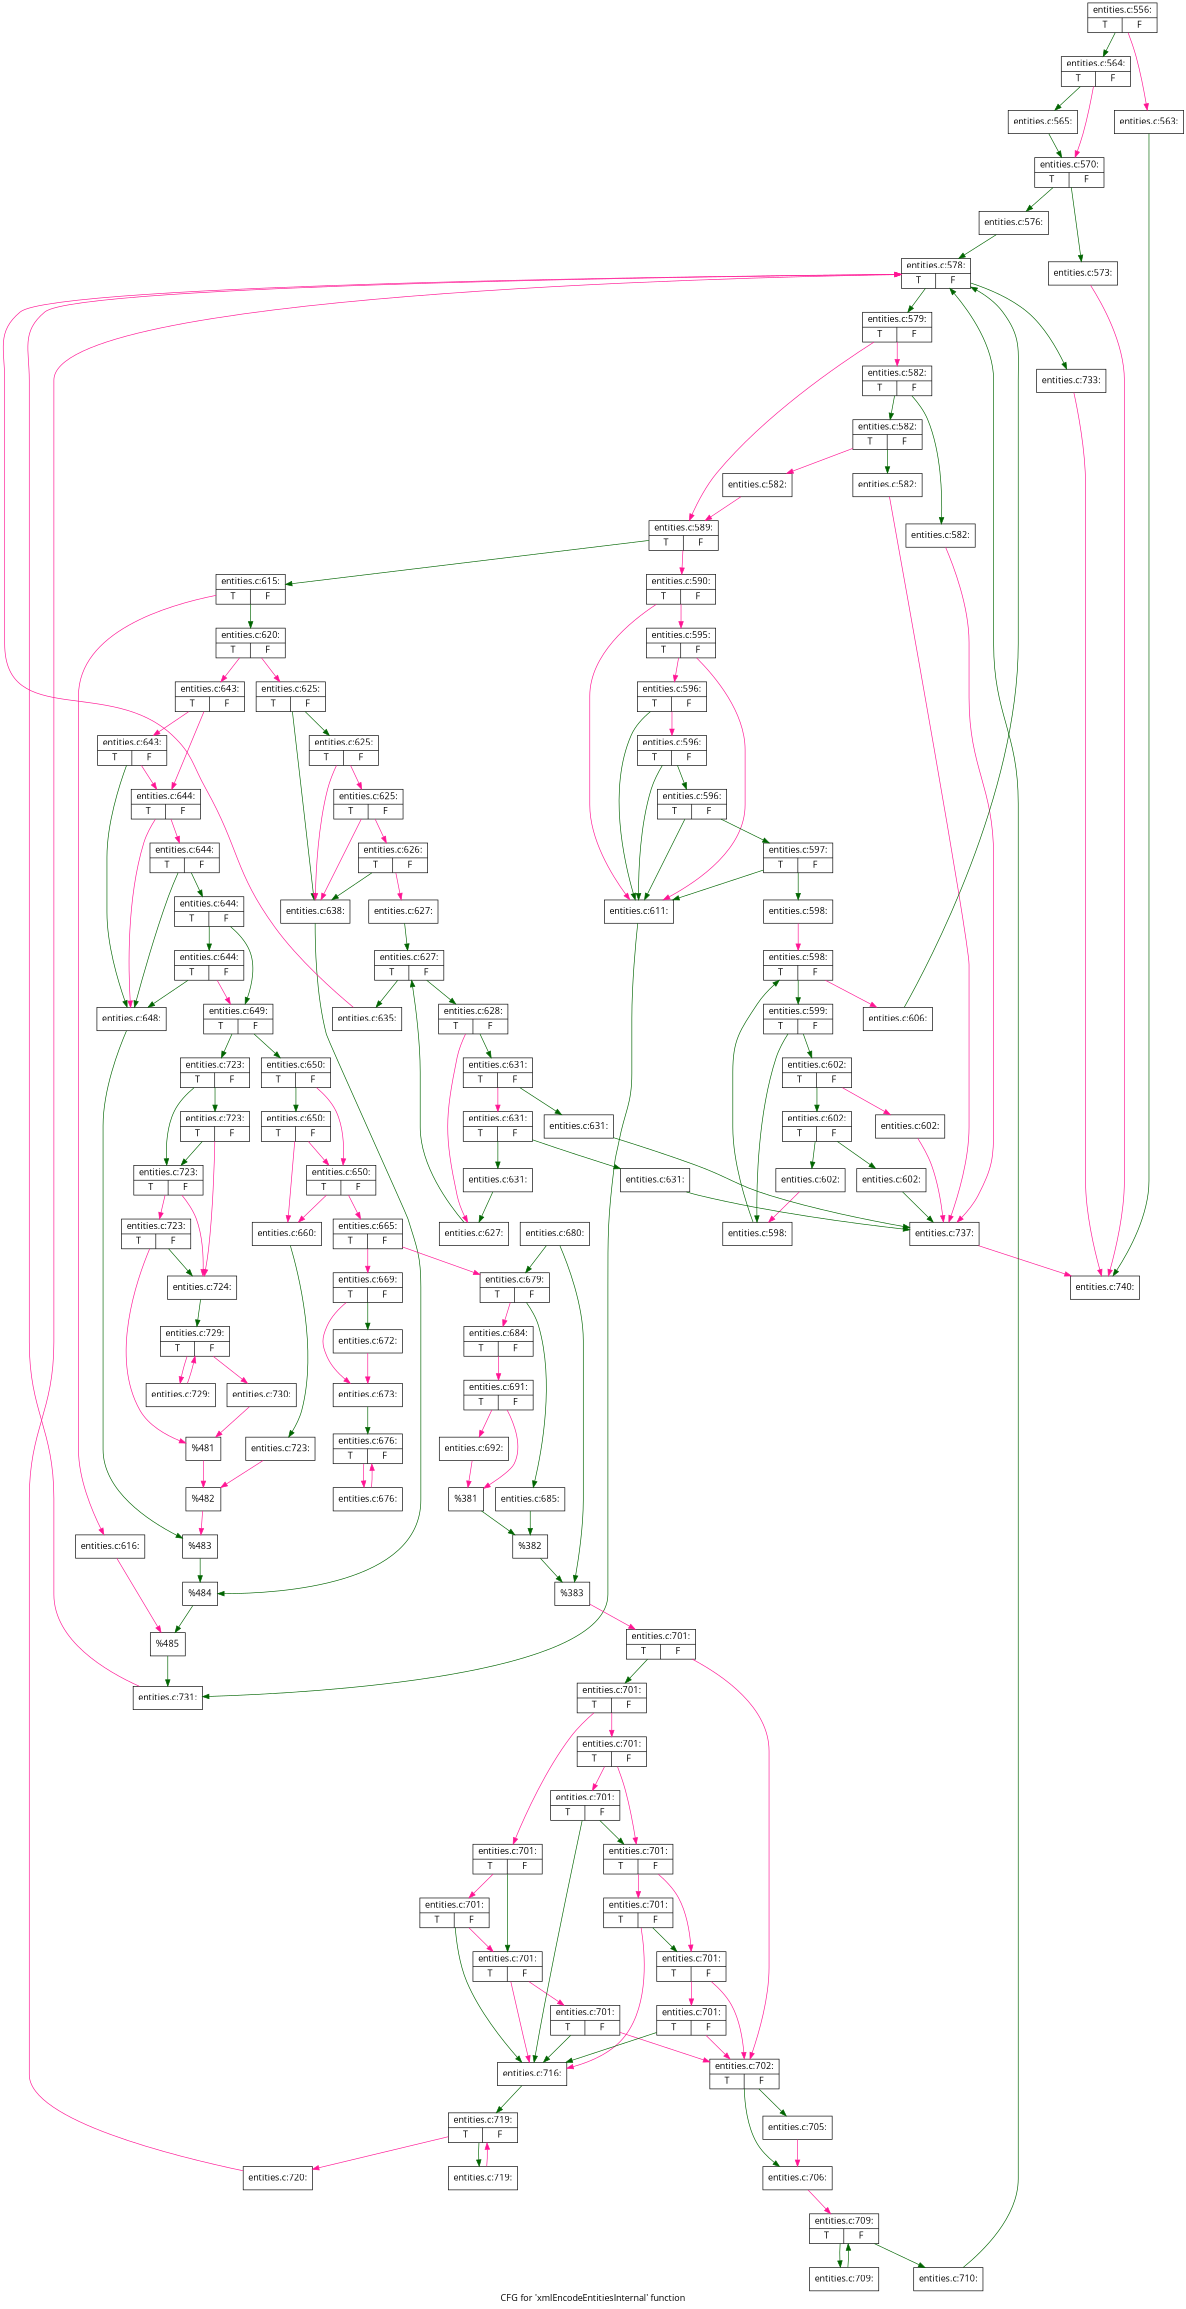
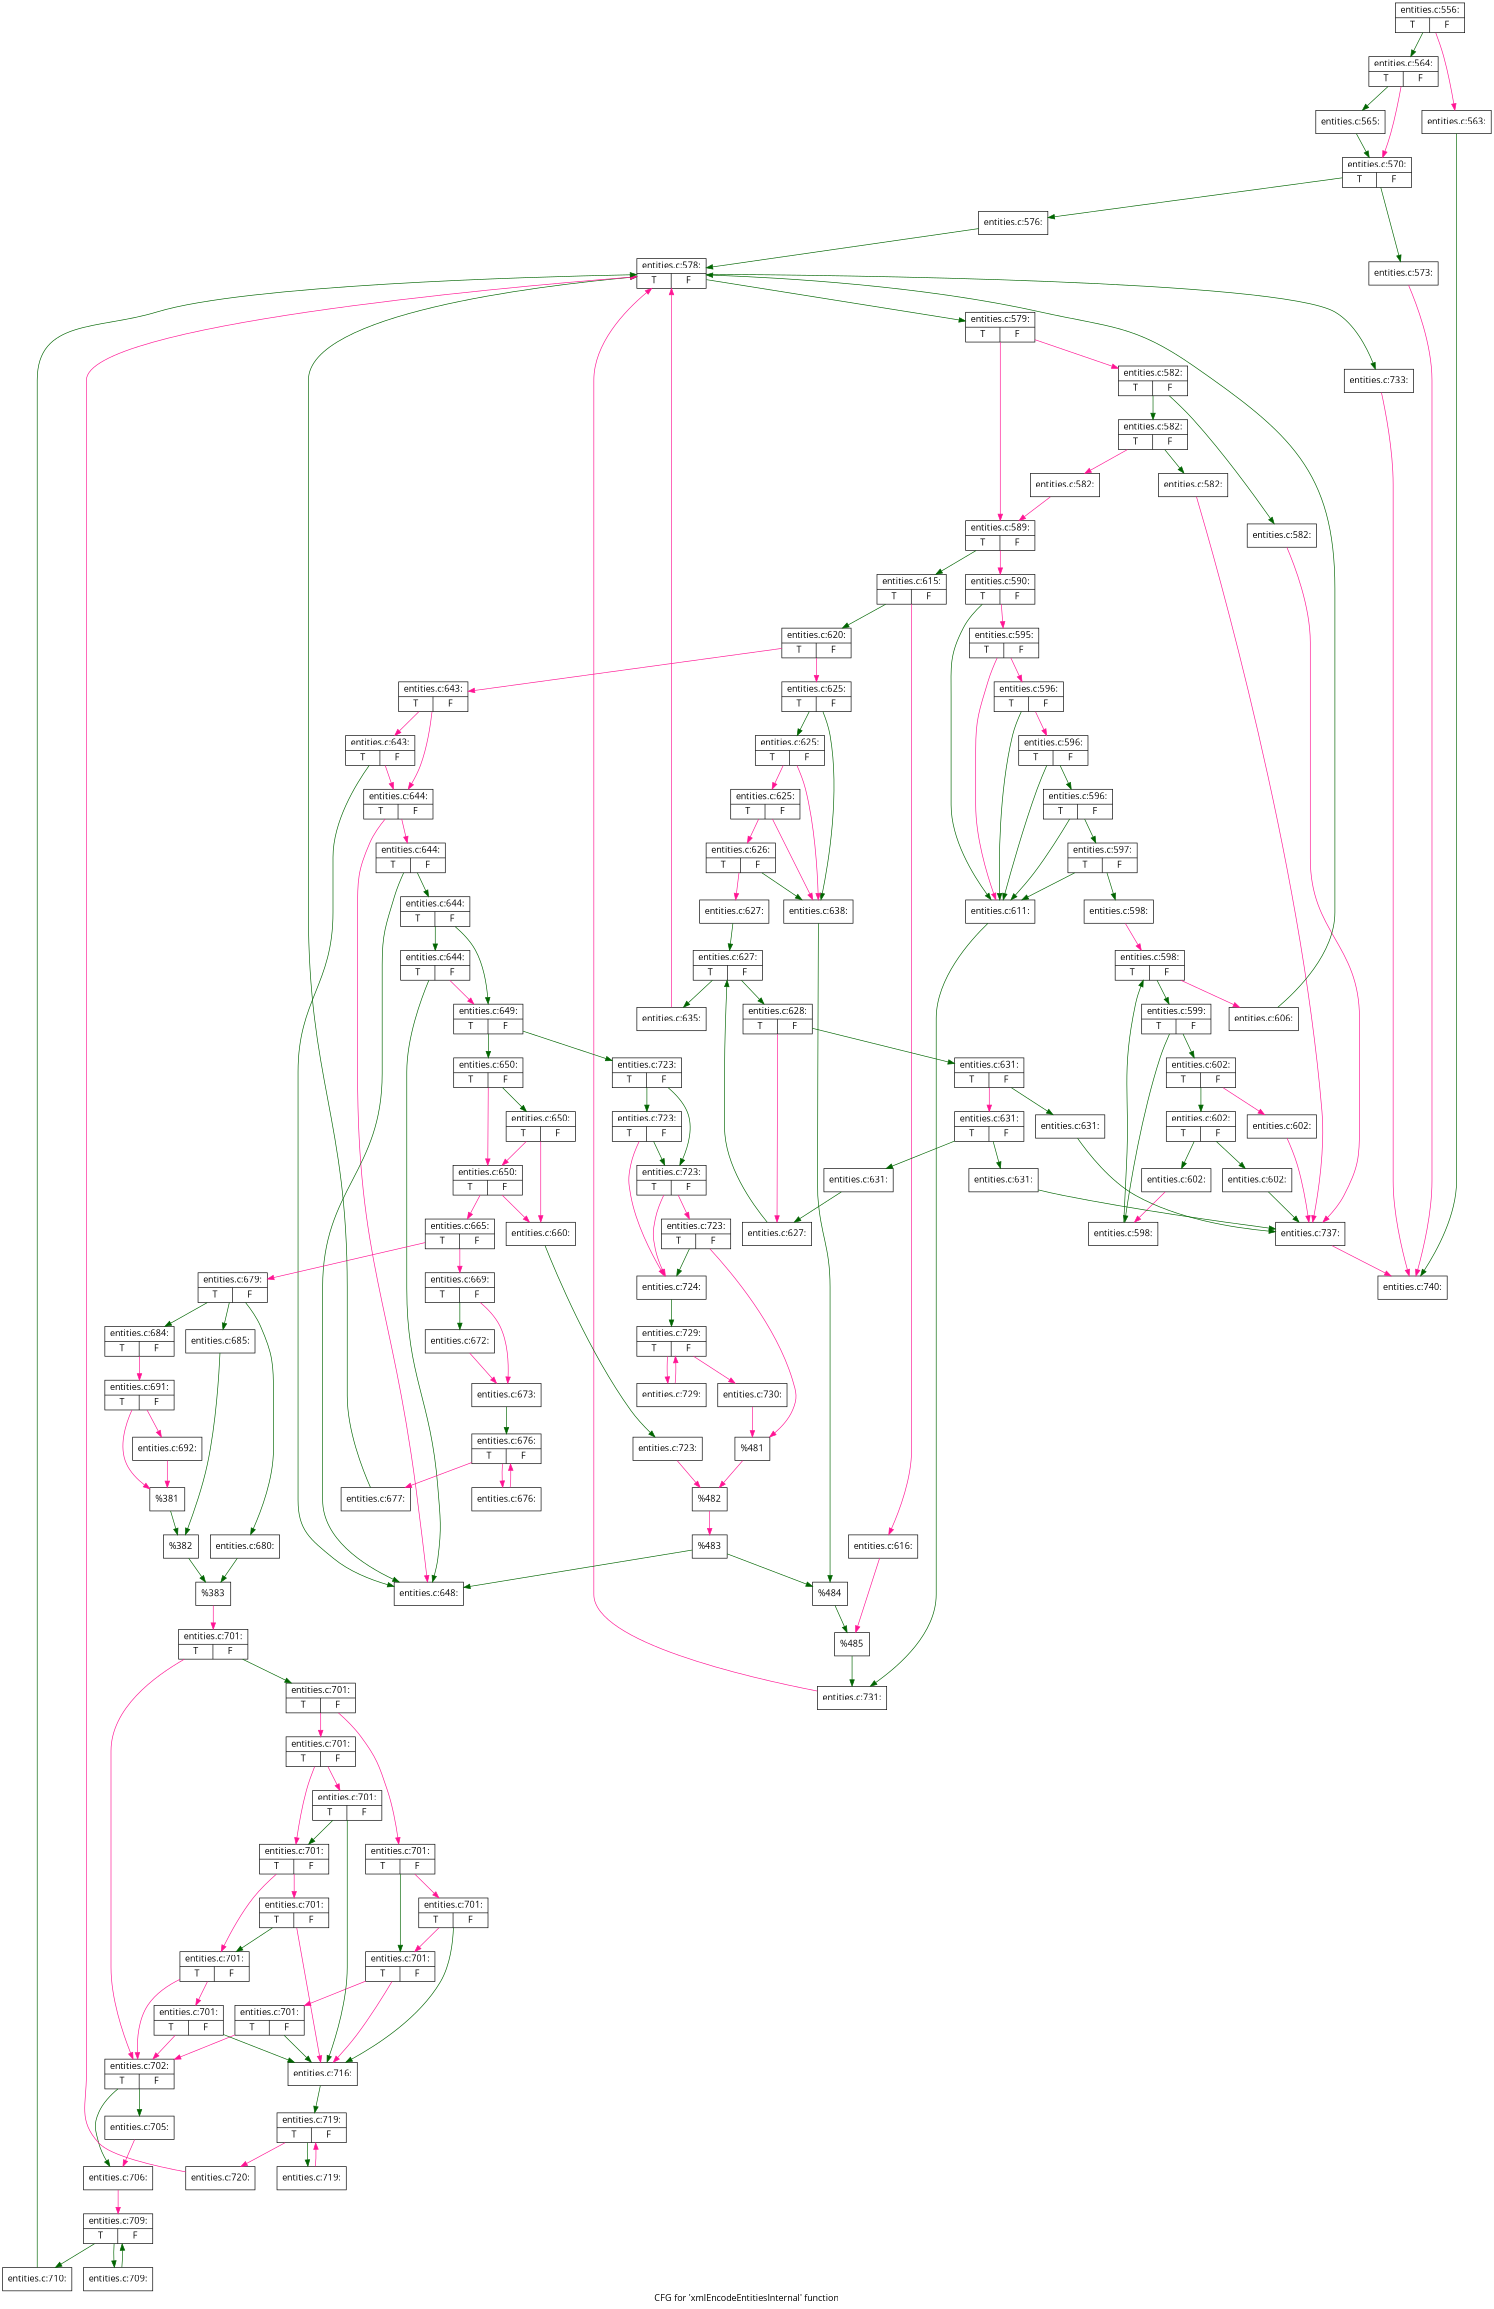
edge "entities.c:590:" -> "entities.c:611:": color deeppink -> darkgreen
edge "entities.c:680:" -> "entities.c:679:": reversed
edge "entities.c:648:" -> "%483": reversed
edge "entities.c:679:" -> "entities.c:684:": color deeppink -> darkgreen
node "entities.c:677:": added
